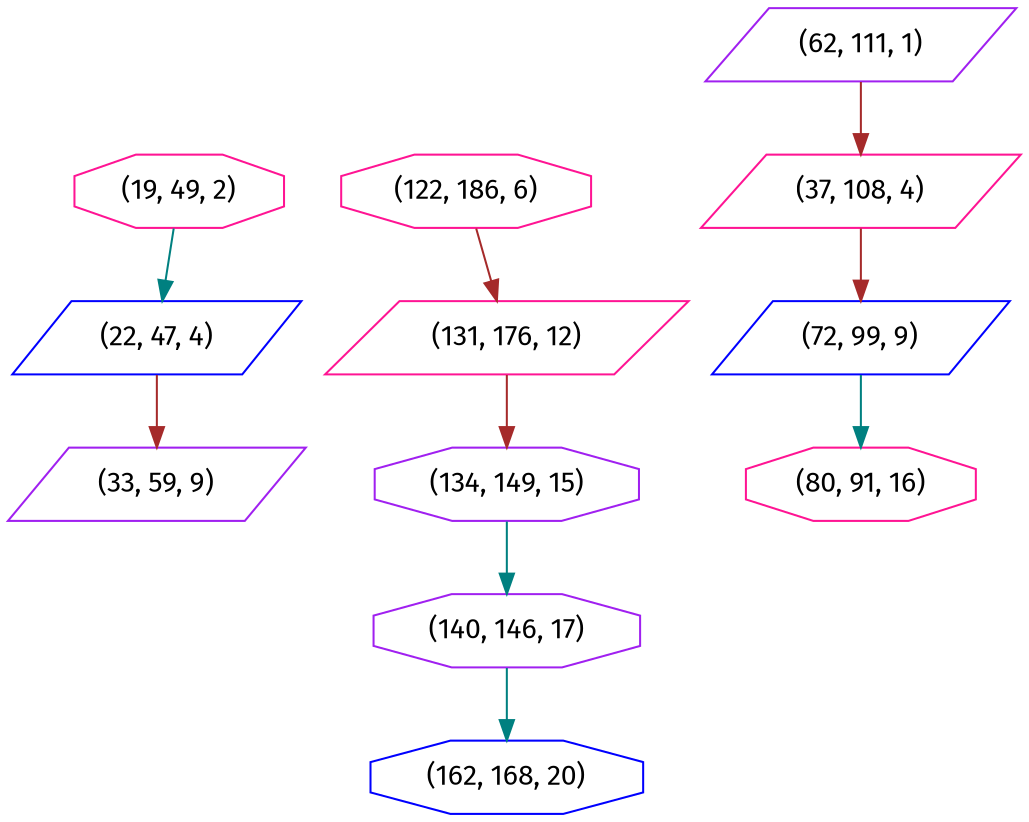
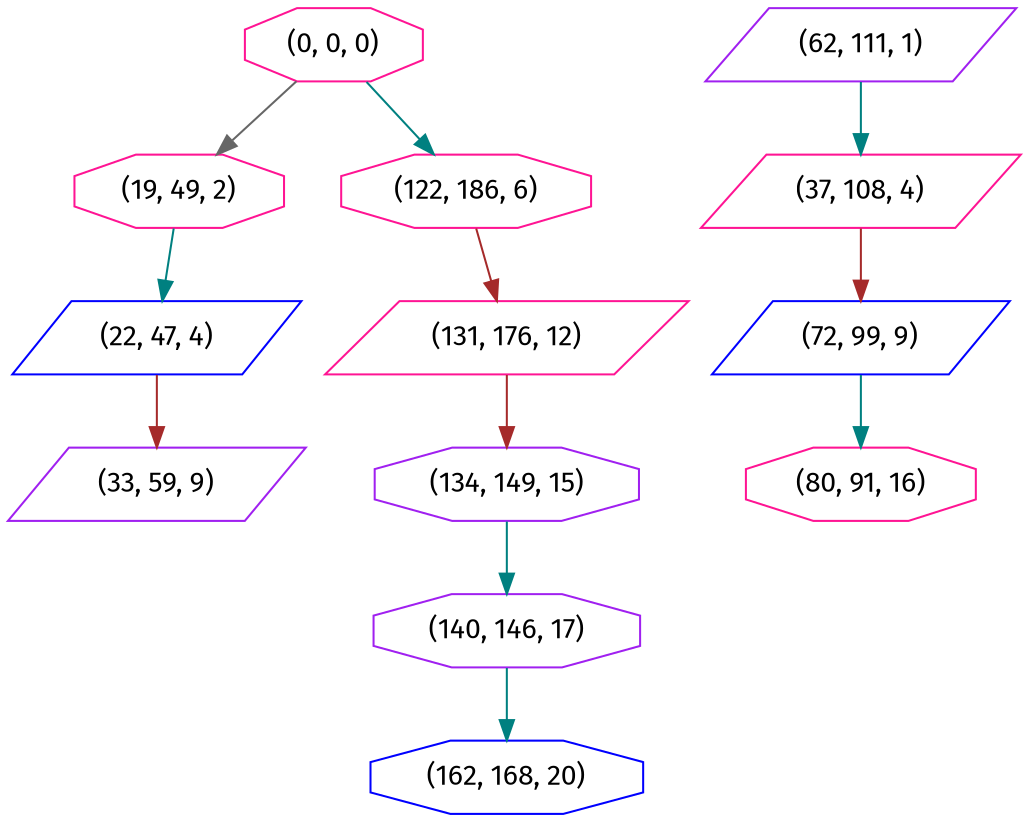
node "(0, 0, 0)": added
edge "(62, 111, 1)" -> "(37, 108, 4)": color brown -> teal
